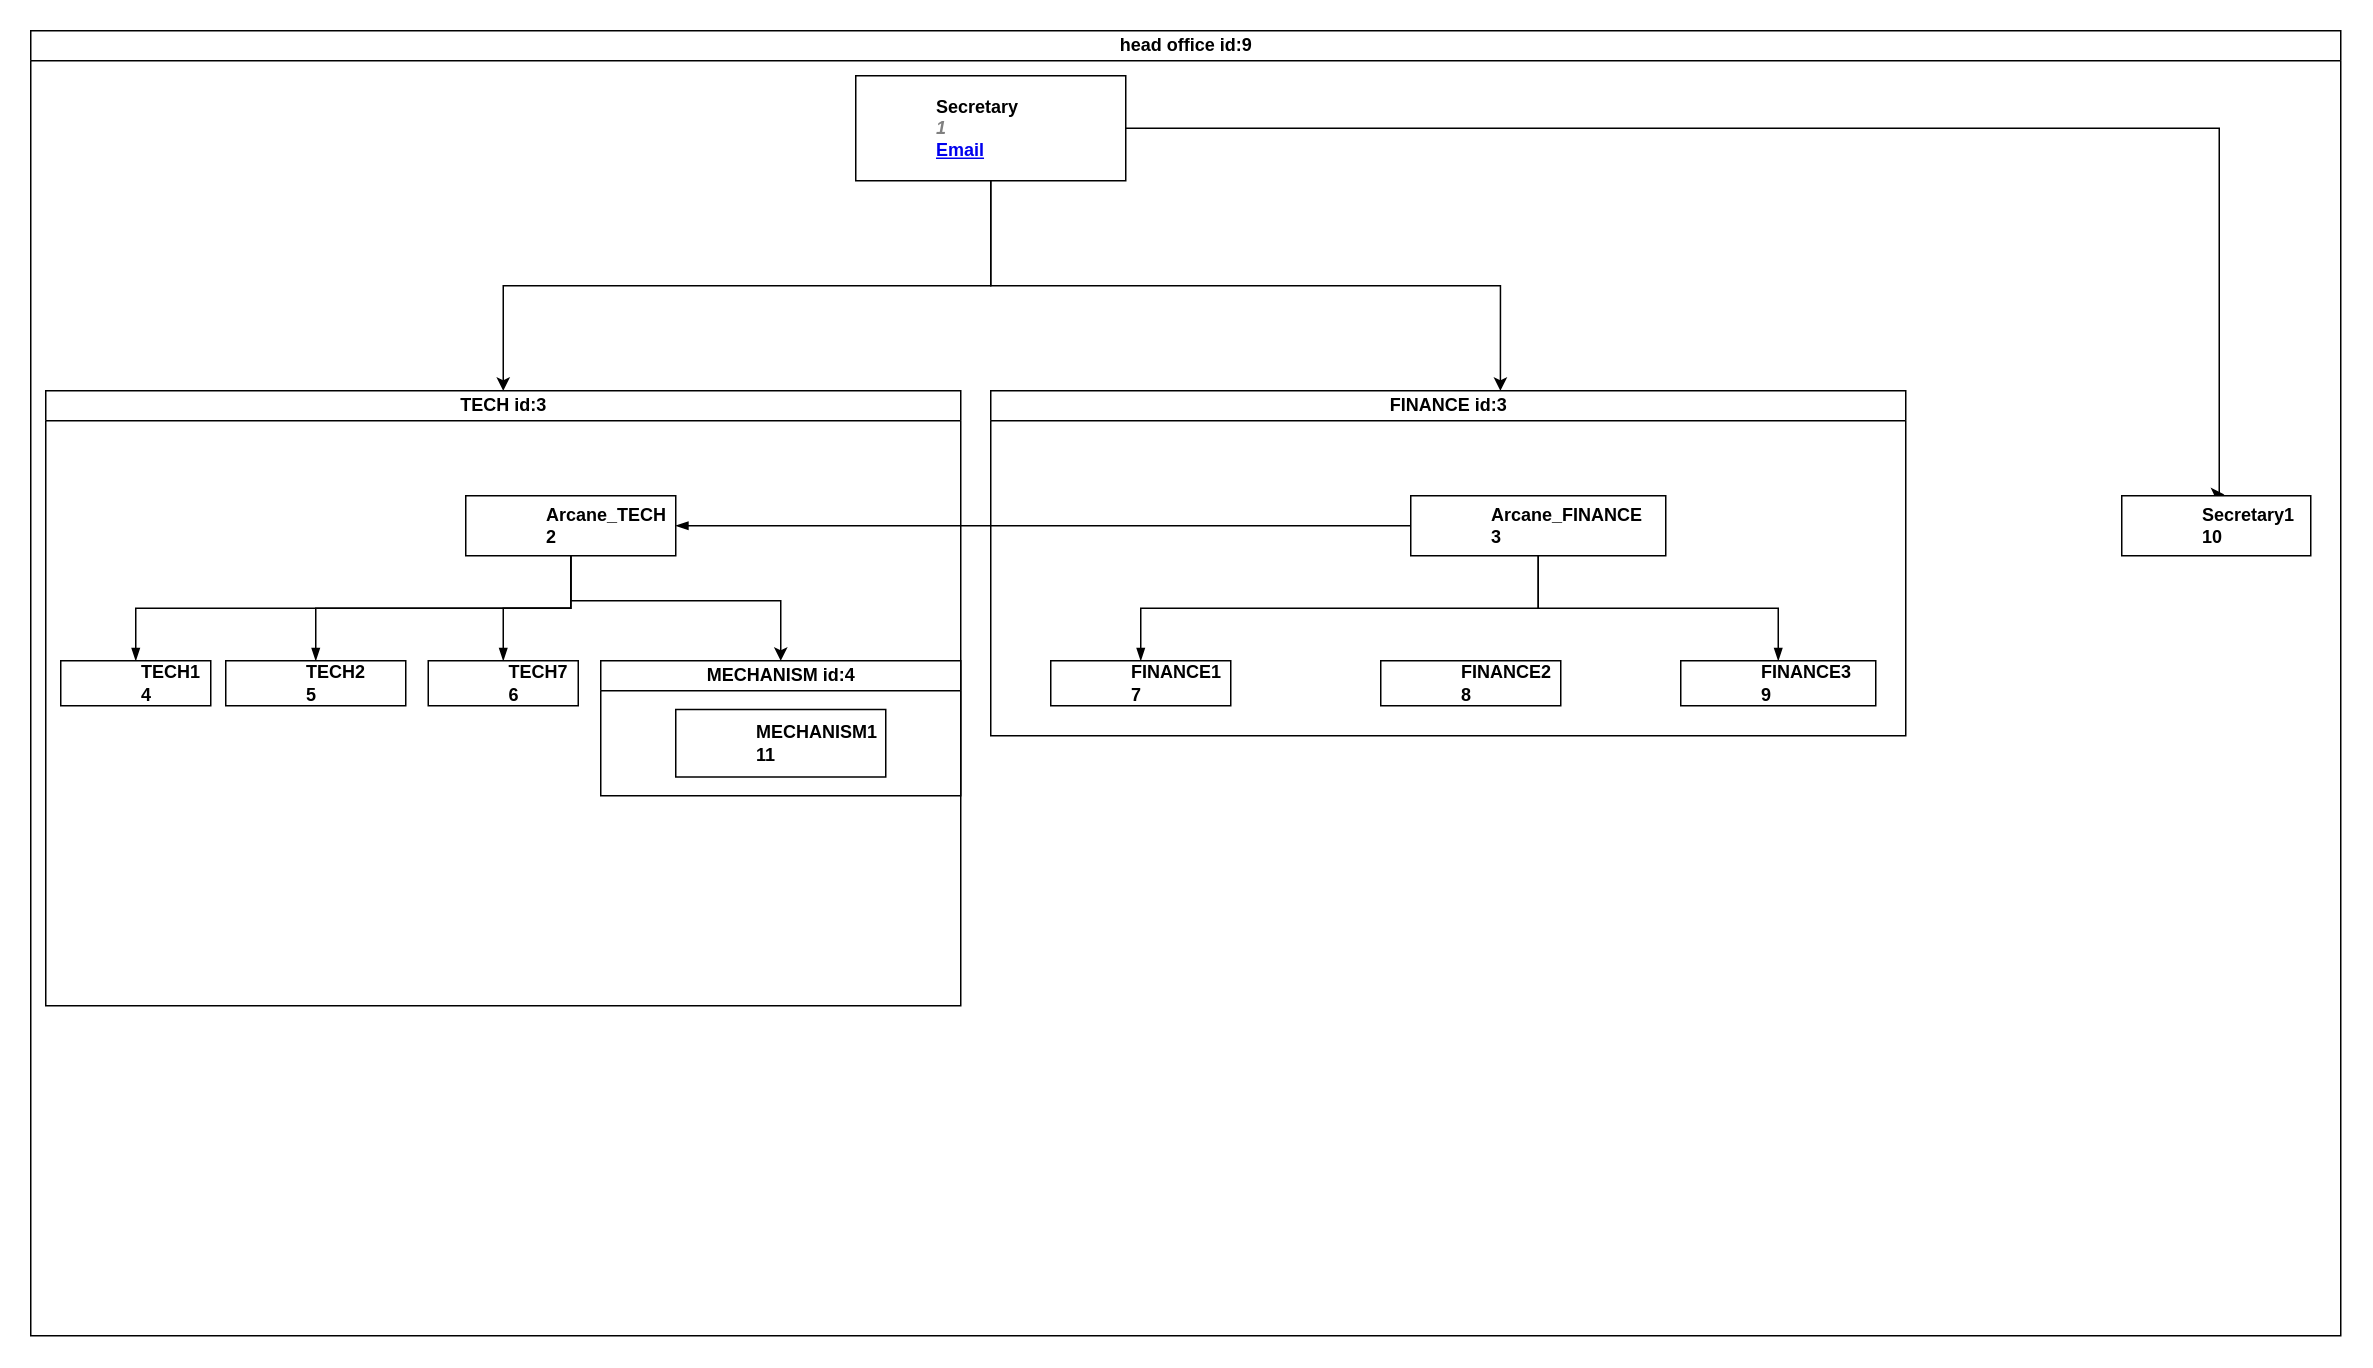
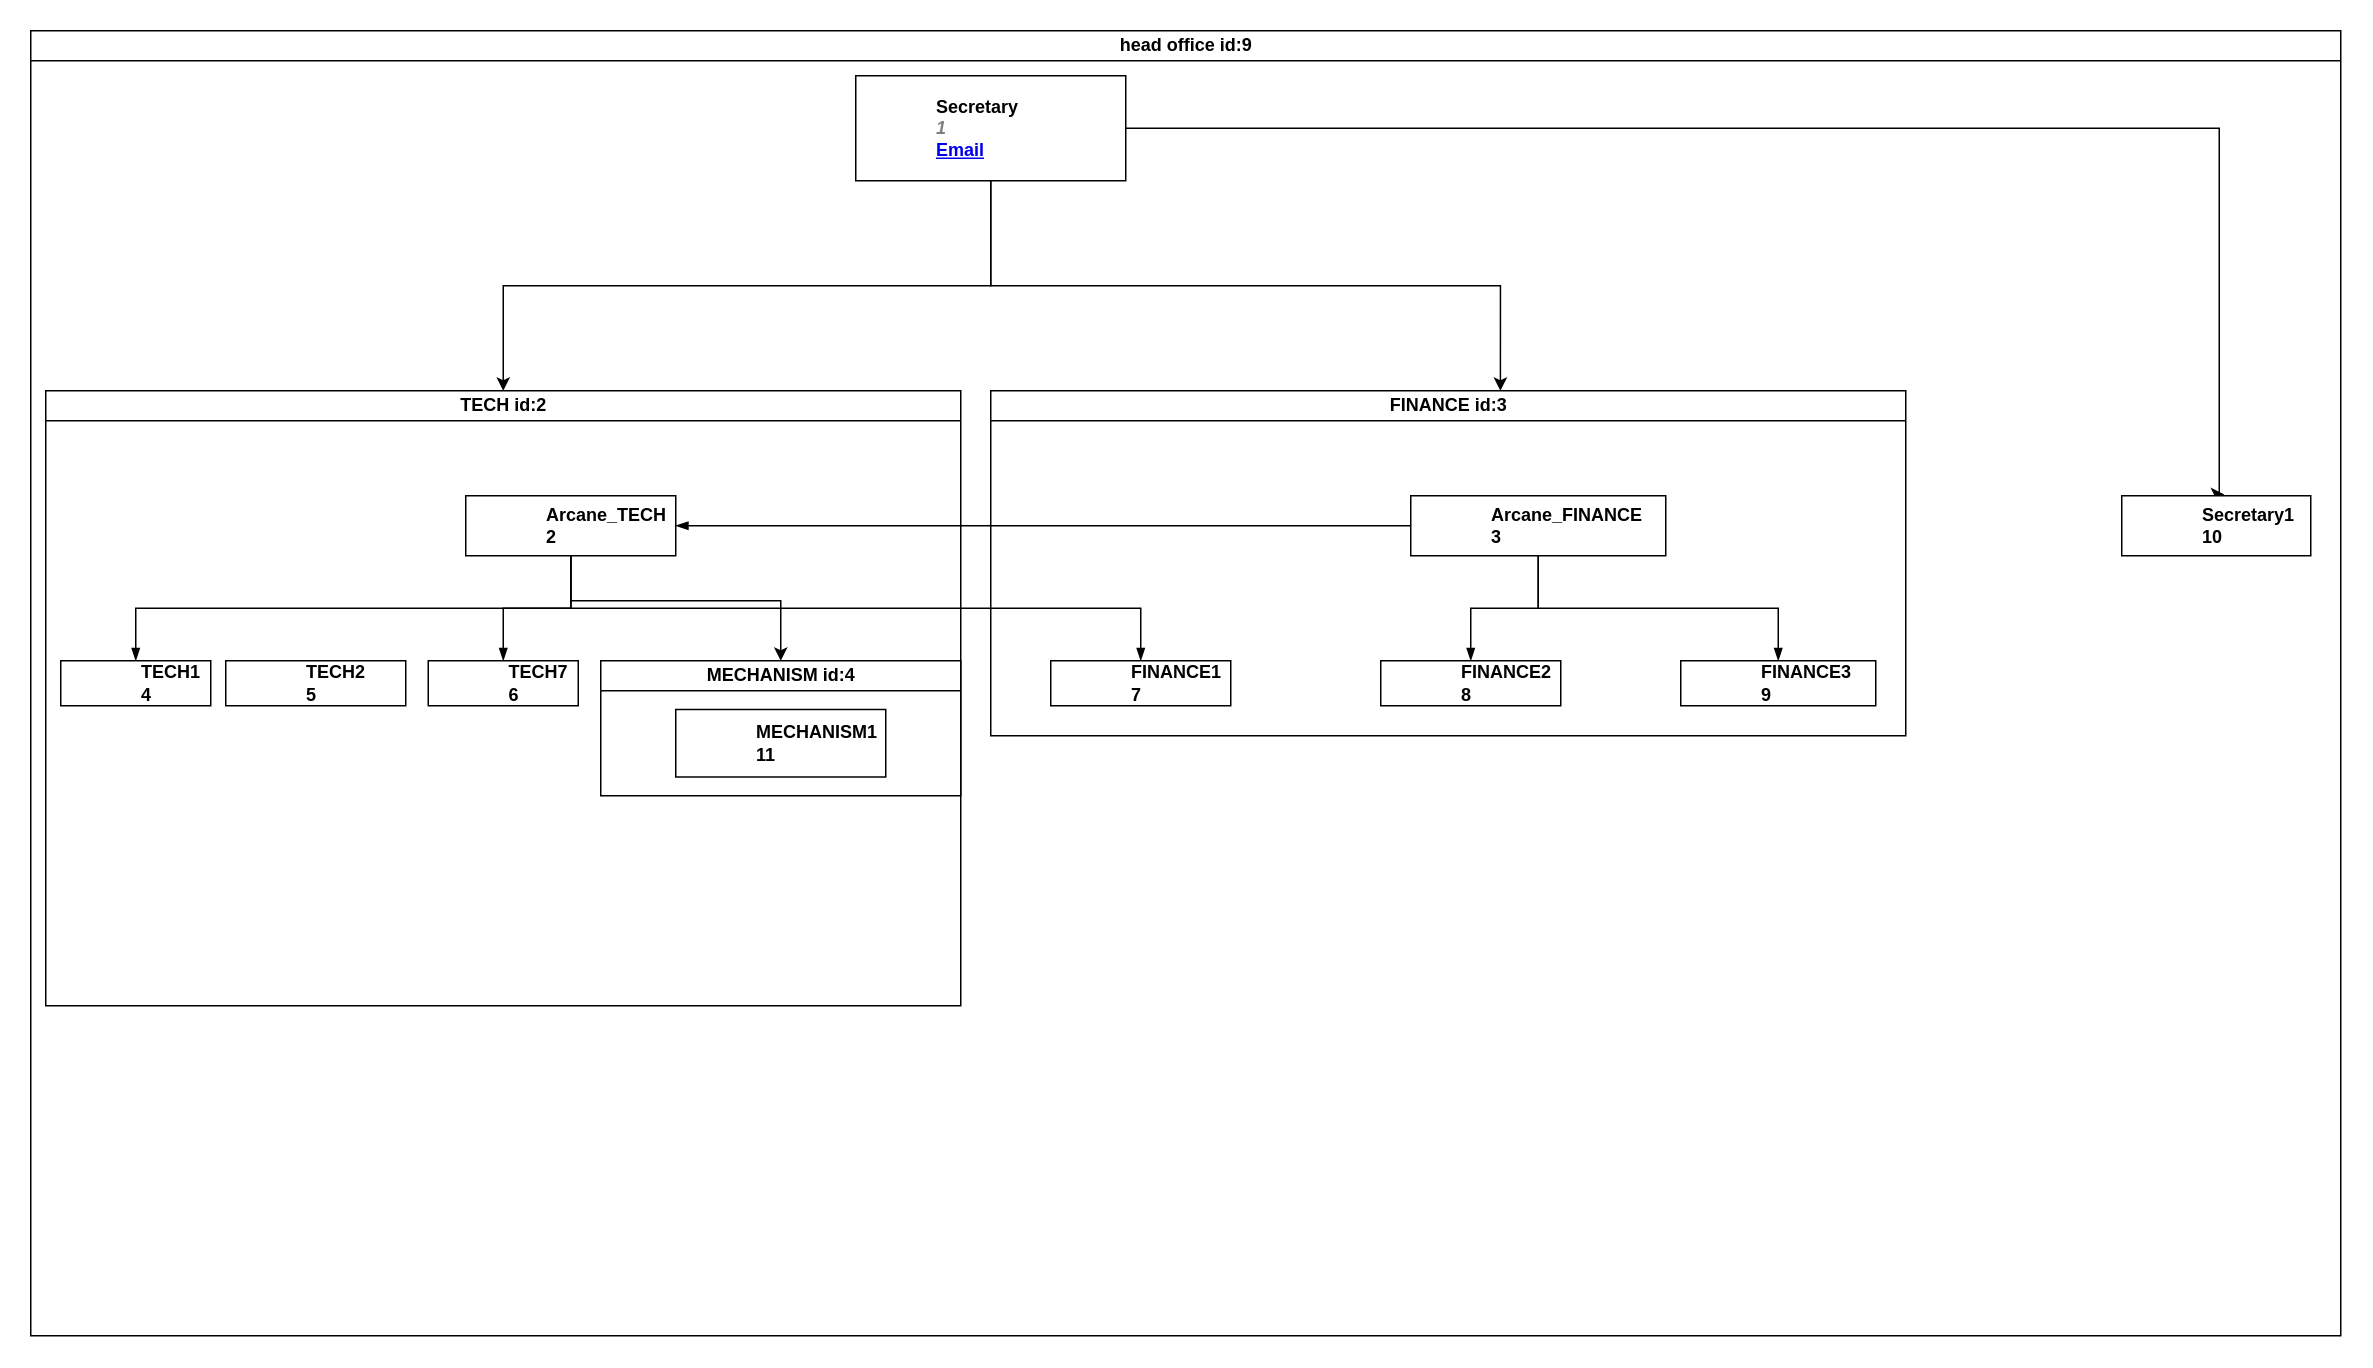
node "TECH id:3": label "TECH id:3" -> "TECH id:2"
edge "Arcane_FINANCE 3" -> "FINANCE1 7": now "Arcane_FINANCE 3" -> "FINANCE2 8"
edge "Arcane_TECH 2" -> "TECH2 5": now "Arcane_TECH 2" -> "FINANCE1 7"
